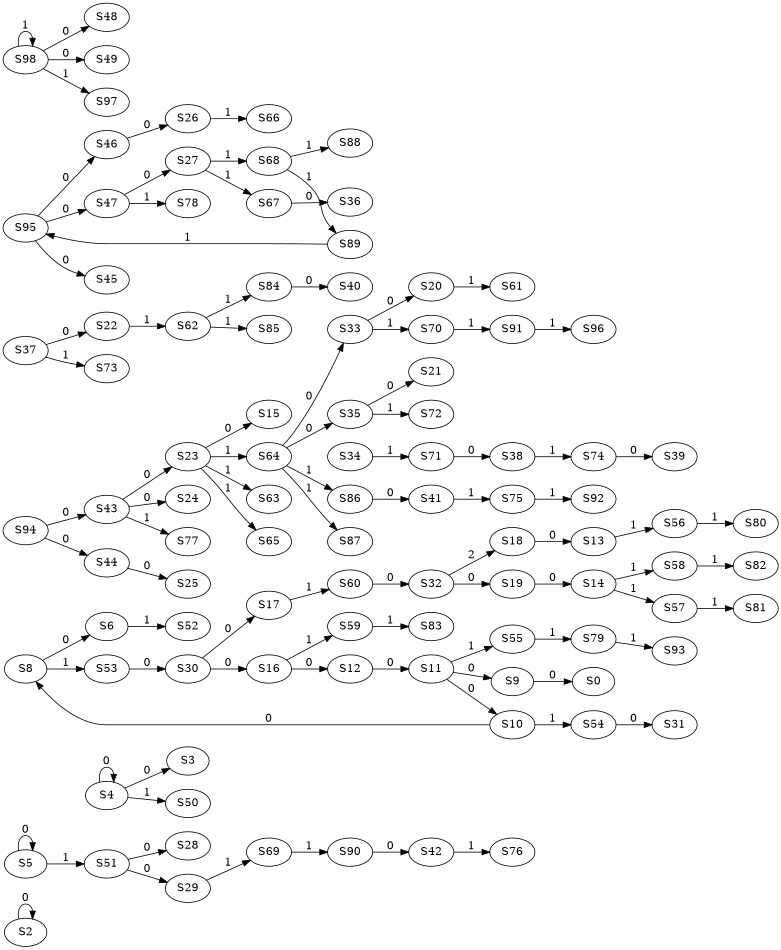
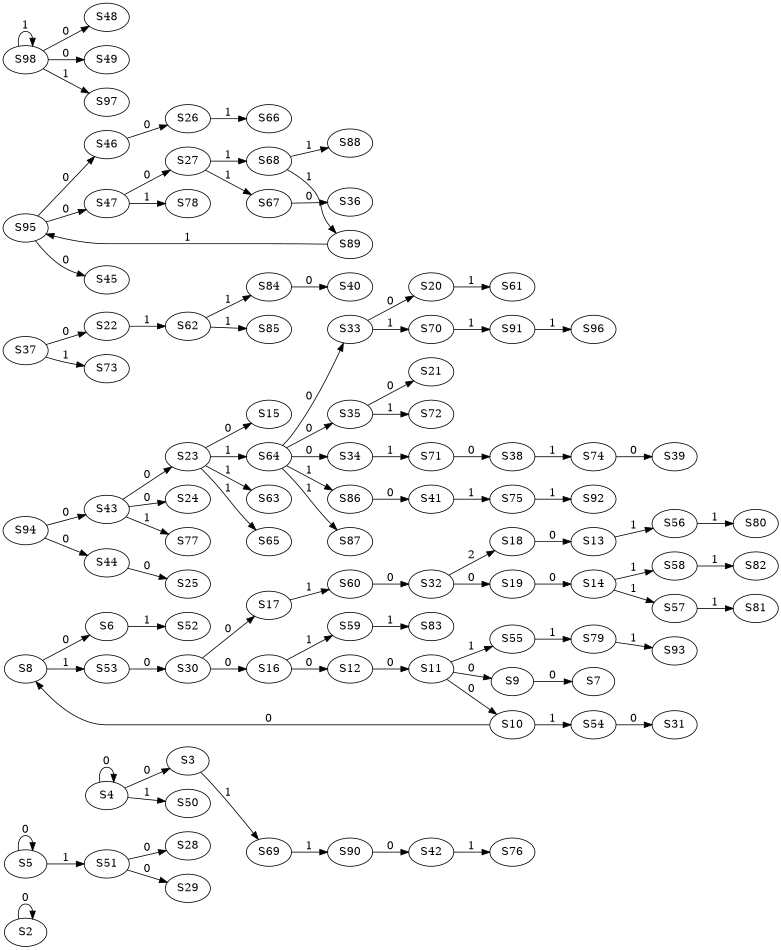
edge "S64" -> "S34": added, label "0"
node "S0": label "S0" -> "S7"
edge "S29" -> "S69": now "S3" -> "S69"
